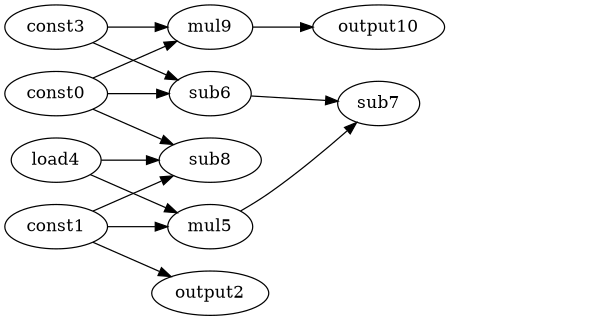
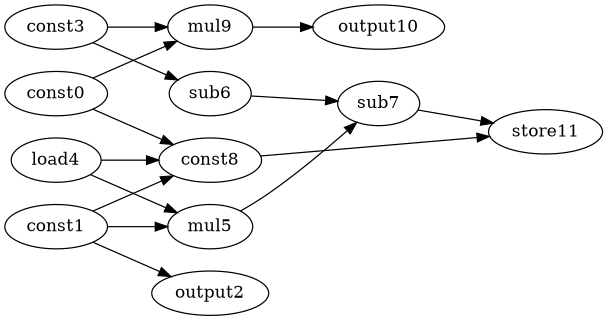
edge "const0" -> "sub6": removed
node "store11": added
node "sub8": label "sub8" -> "const8"
